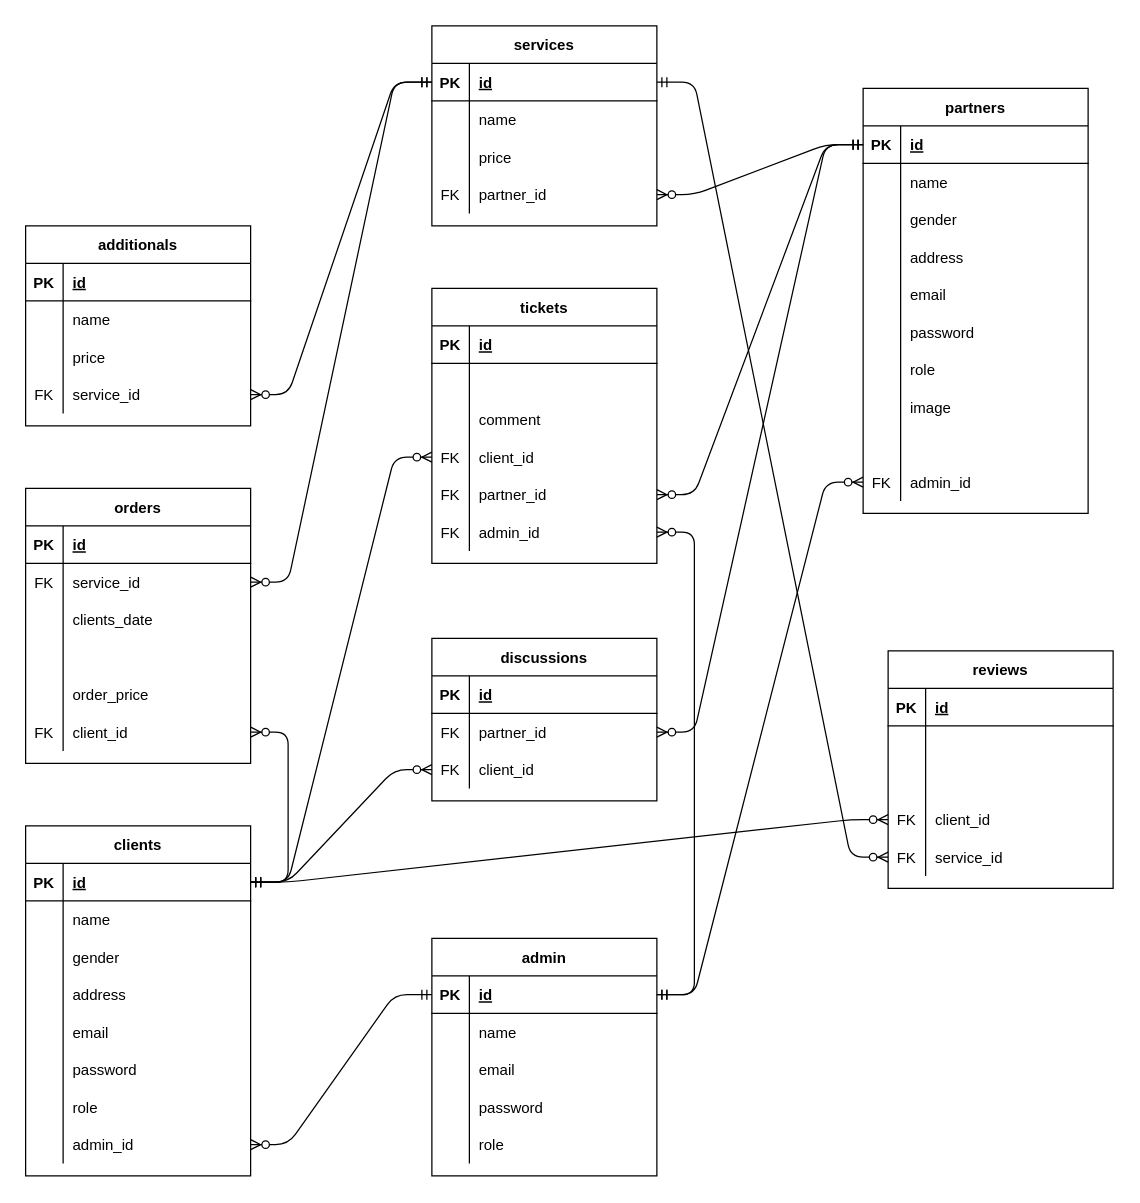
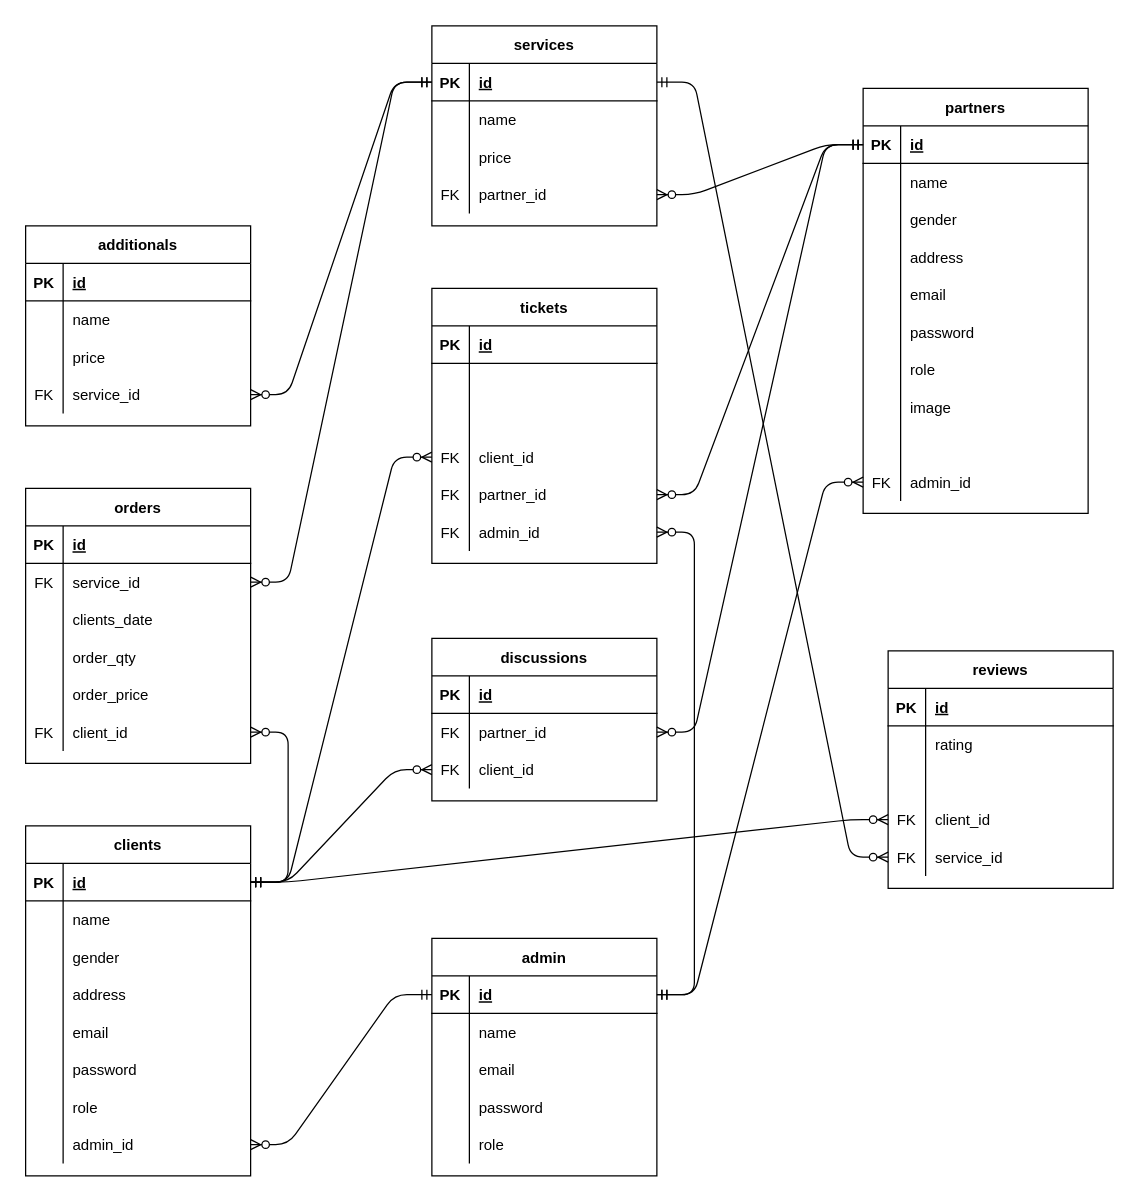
node "comment": removed
node "order_qty": added
node "rating": added
